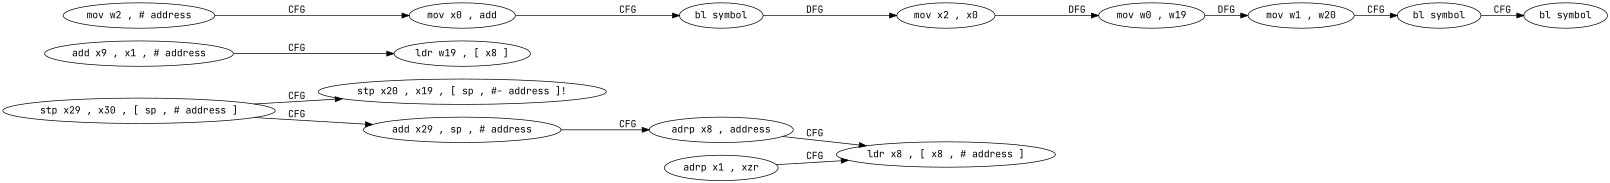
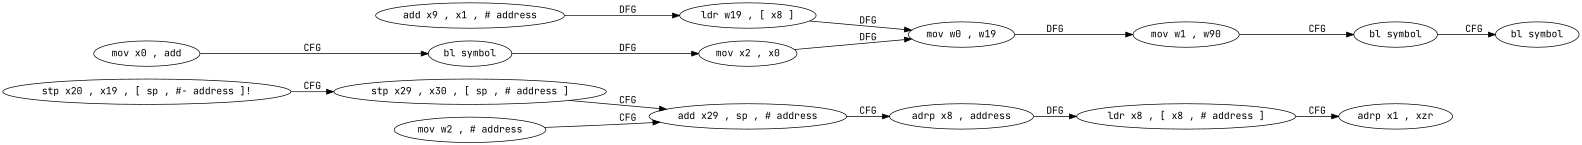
edge "mov w2 , # address" -> "mov x0 , add": now "mov w2 , # address" -> "add x29 , sp , # address"
node "mov w1 , w20": label "mov w1 , w20" -> "mov w1 , w90"
edge "ldr w19 , [ x8 ]" -> "mov w0 , w19": added, label "DFG"
edge "add x9 , x1 , # address" -> "ldr w19 , [ x8 ]": label "CFG" -> "DFG"
edge "stp x29 , x30 , [ sp , # address ]" -> "stp x20 , x19 , [ sp , #- address ]!": reversed
edge "adrp x8 , address" -> "ldr x8 , [ x8 , # address ]": label "CFG" -> "DFG"
edge "adrp x1 , xzr" -> "ldr x8 , [ x8 , # address ]": reversed
